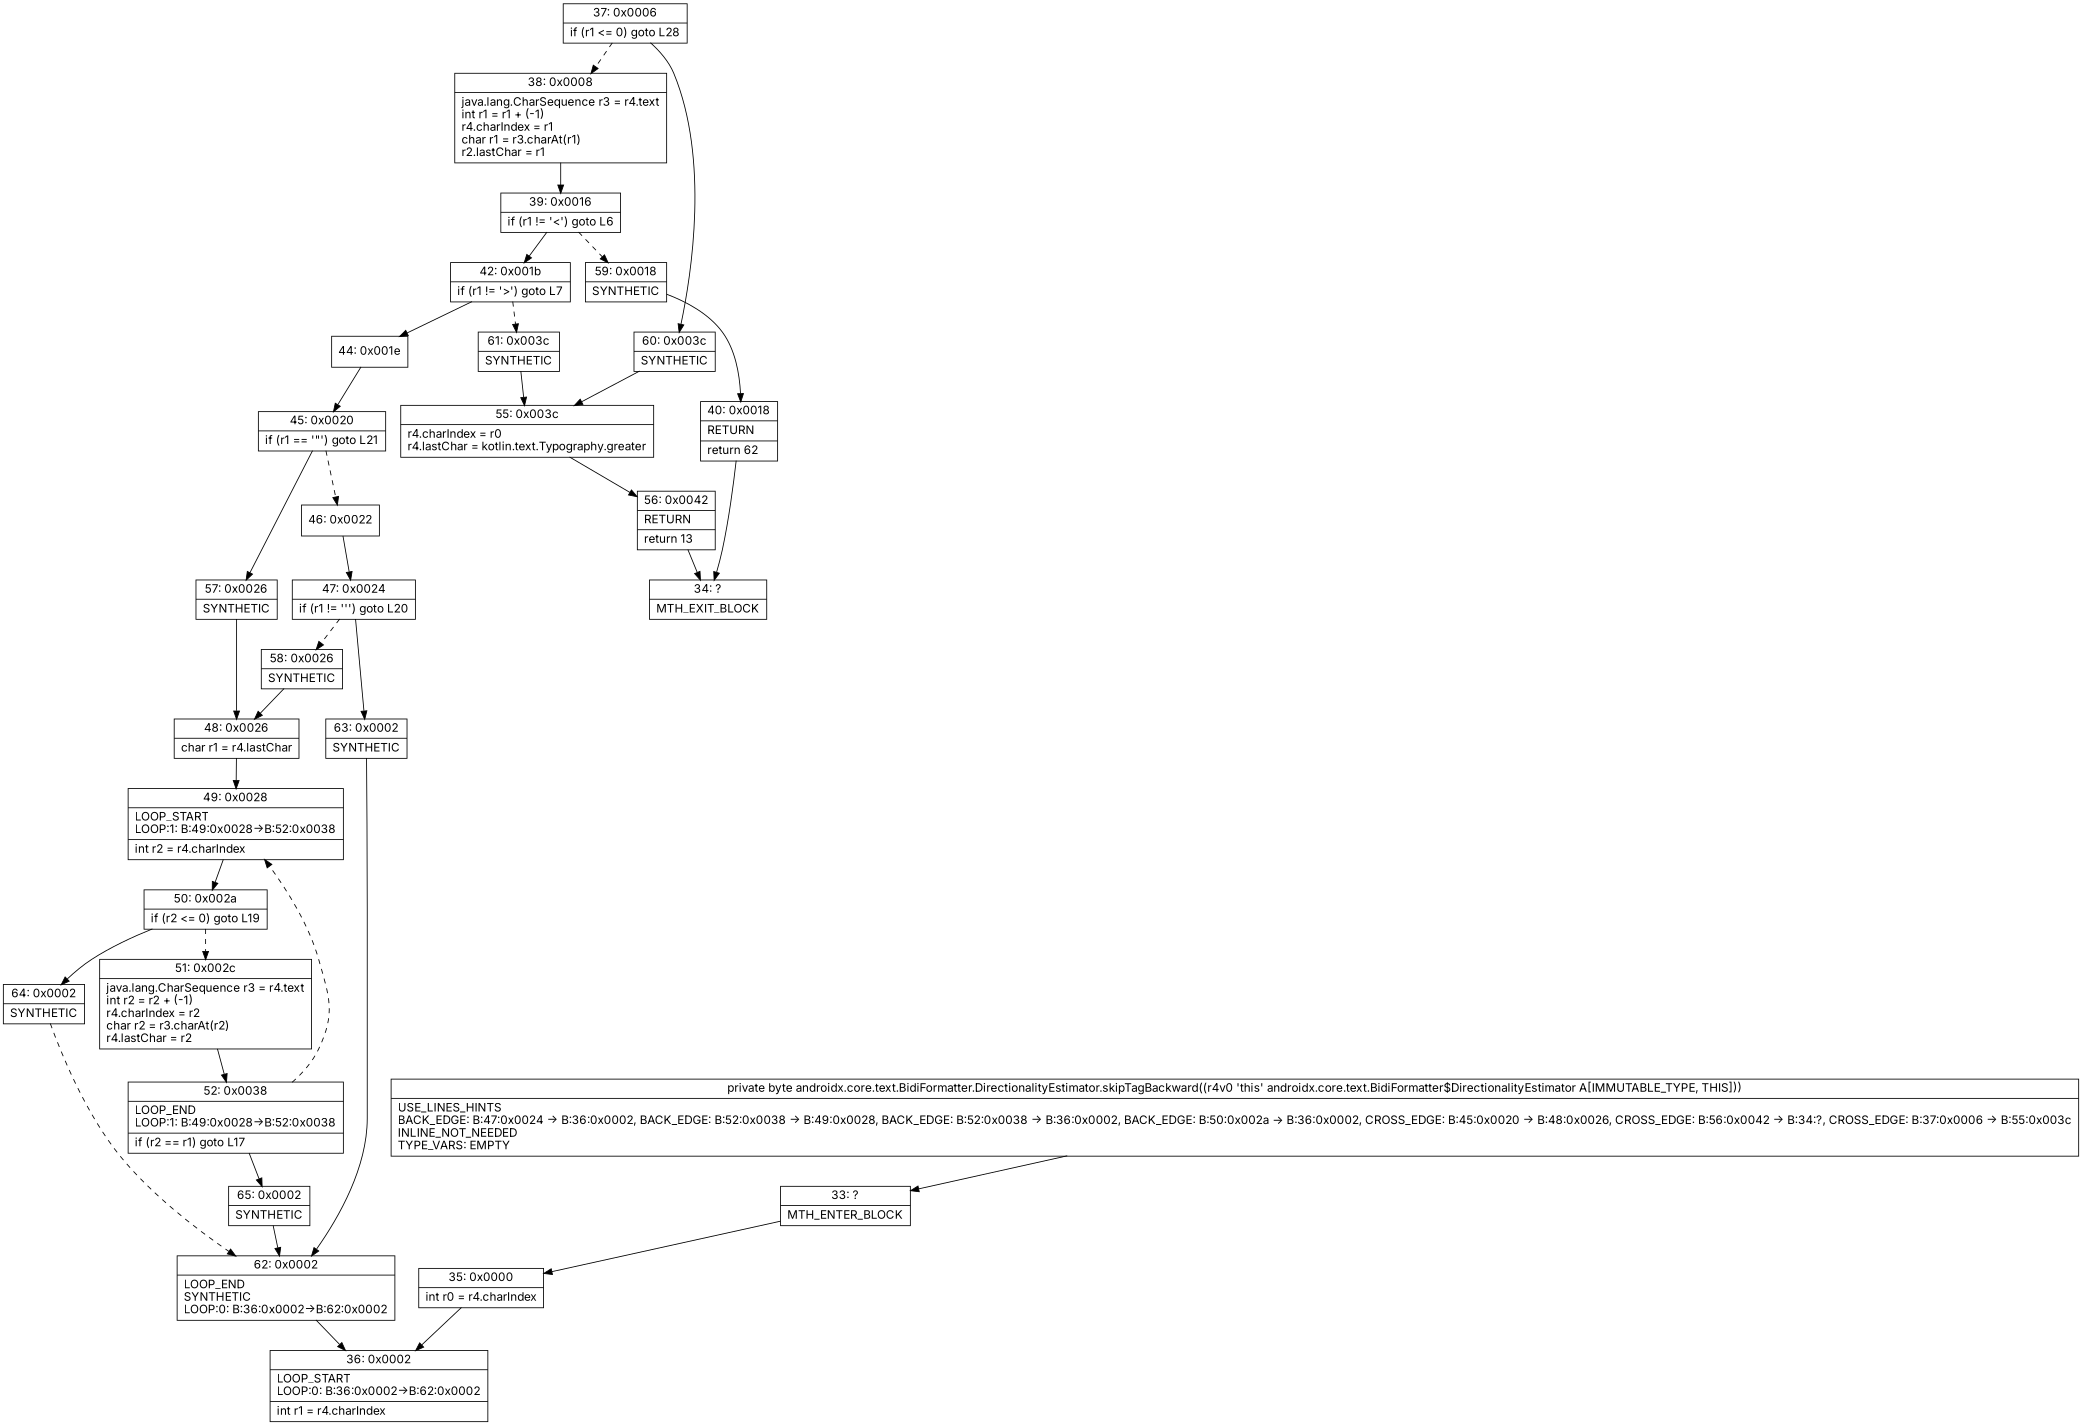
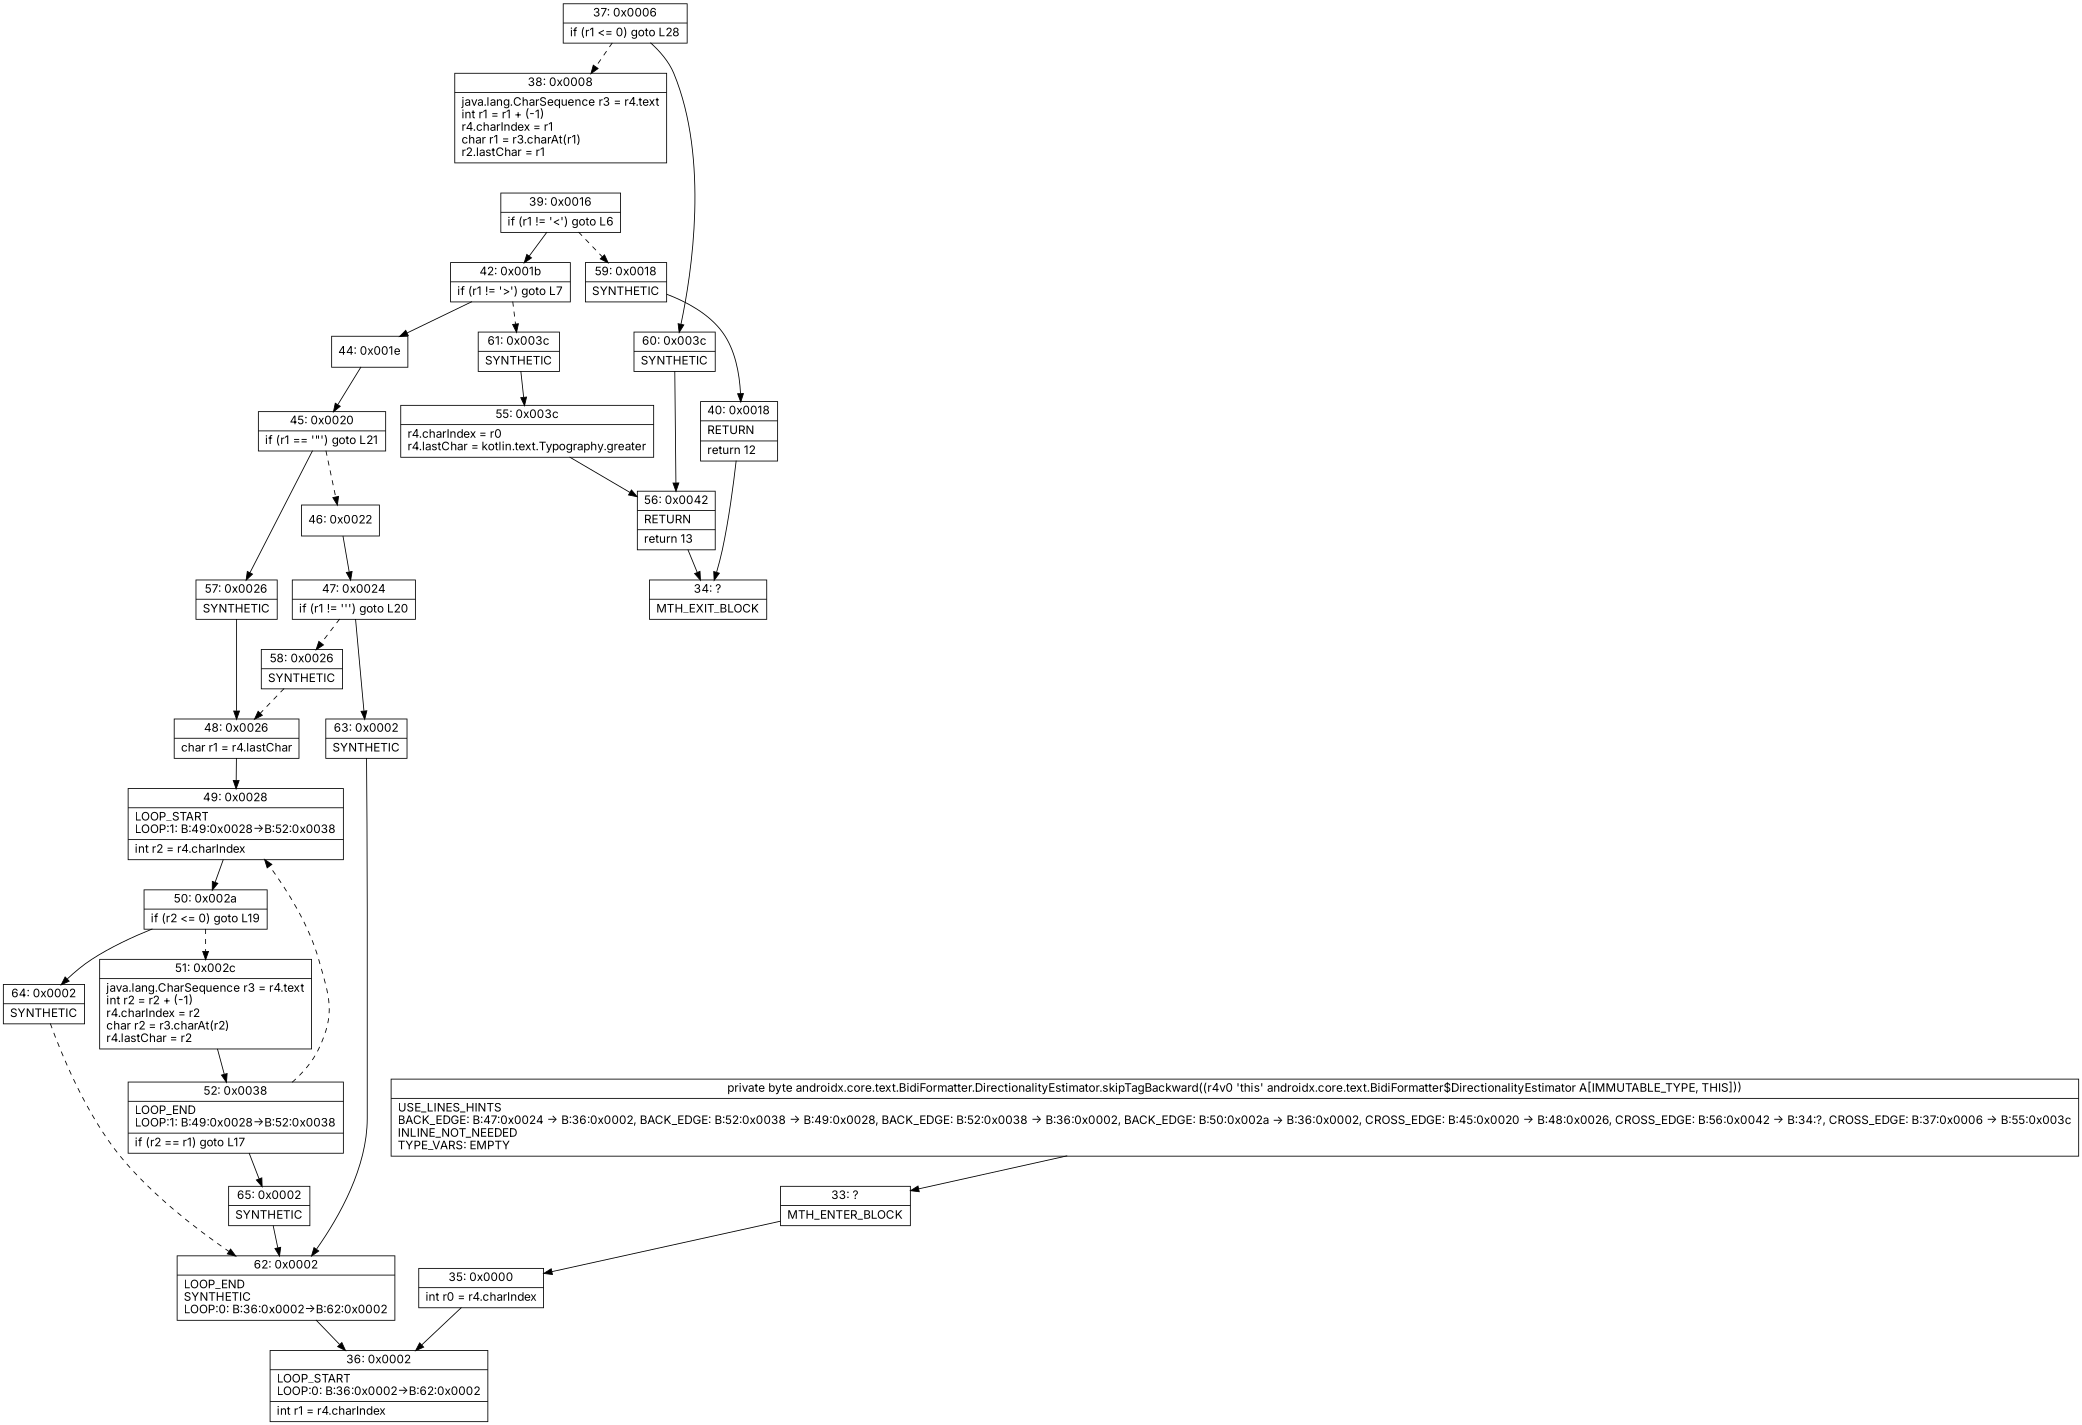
edge "38: 0x0008" -> "39: 0x0016": removed
edge "60: 0x003c" -> "55: 0x003c": now "60: 0x003c" -> "56: 0x0042"
node "40: 0x0018": text "return 62" -> "return 12"
edge "58: 0x0026" -> "48: 0x0026": style solid -> dashed
